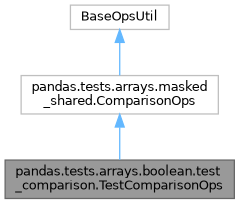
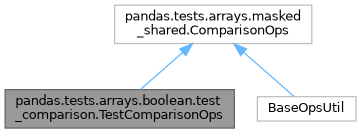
edge "pandas.tests.arrays.masked _shared.ComparisonOps" -> "BaseOpsUtil": reversed
